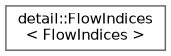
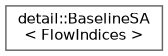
node "detail::FlowIndices < FlowIndices >": label "detail::FlowIndices < FlowIndices >" -> "detail::BaselineSA < FlowIndices >"
